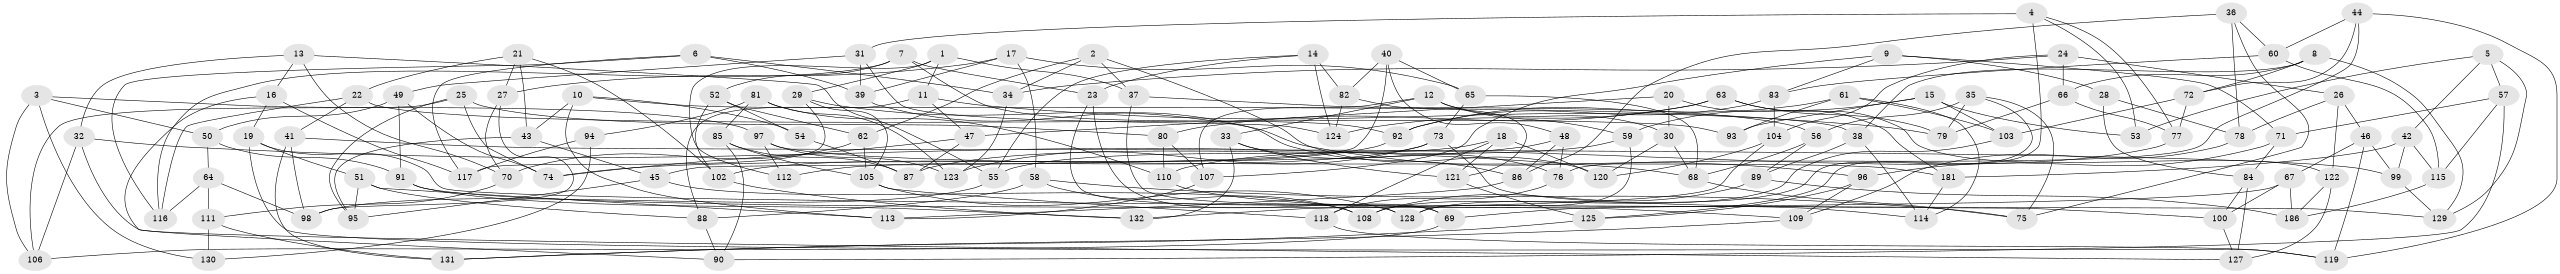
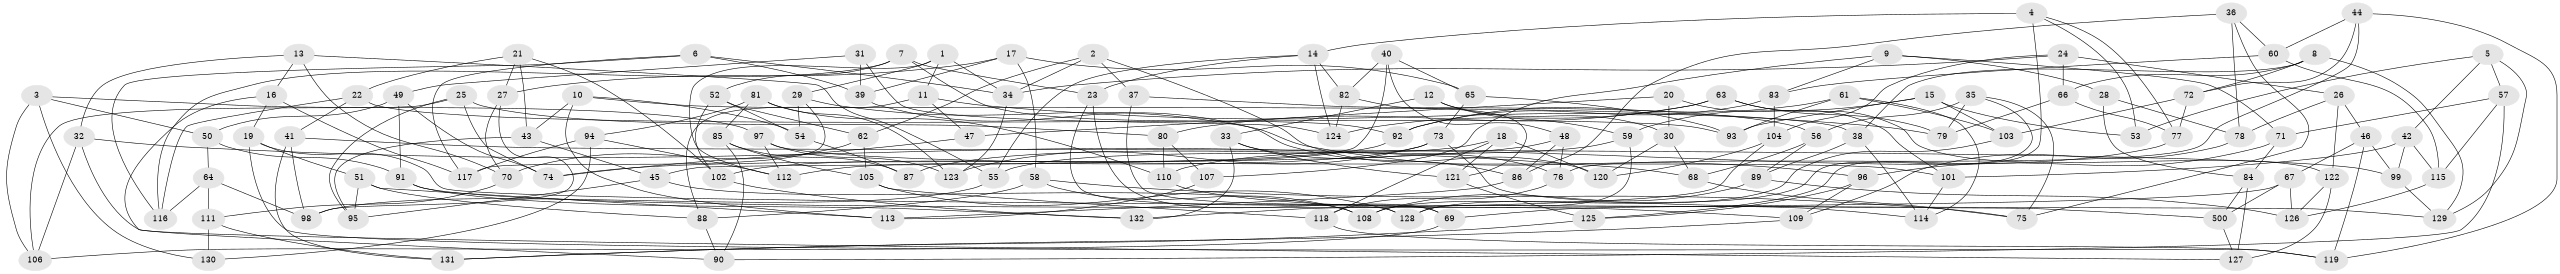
edge "4" -- "31": now "4" -- "14"
edge "1" -- "37": now "1" -- "34"
edge "65" -- "68": now "65" -- "93"
edge "12" -- "107": removed
edge "29" -- "105": now "29" -- "54"
edge "47" -- "87": removed
edge "94" -- "112": added
node "181": label "181" -> "101"
node "100": label "100" -> "500"
node "186": label "186" -> "126"
